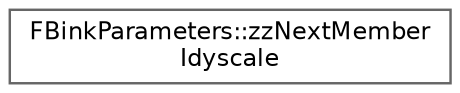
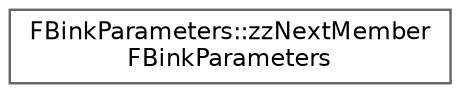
node "FBinkParameters::zzNextMember Idyscale": label "FBinkParameters::zzNextMember Idyscale" -> "FBinkParameters::zzNextMember FBinkParameters"
